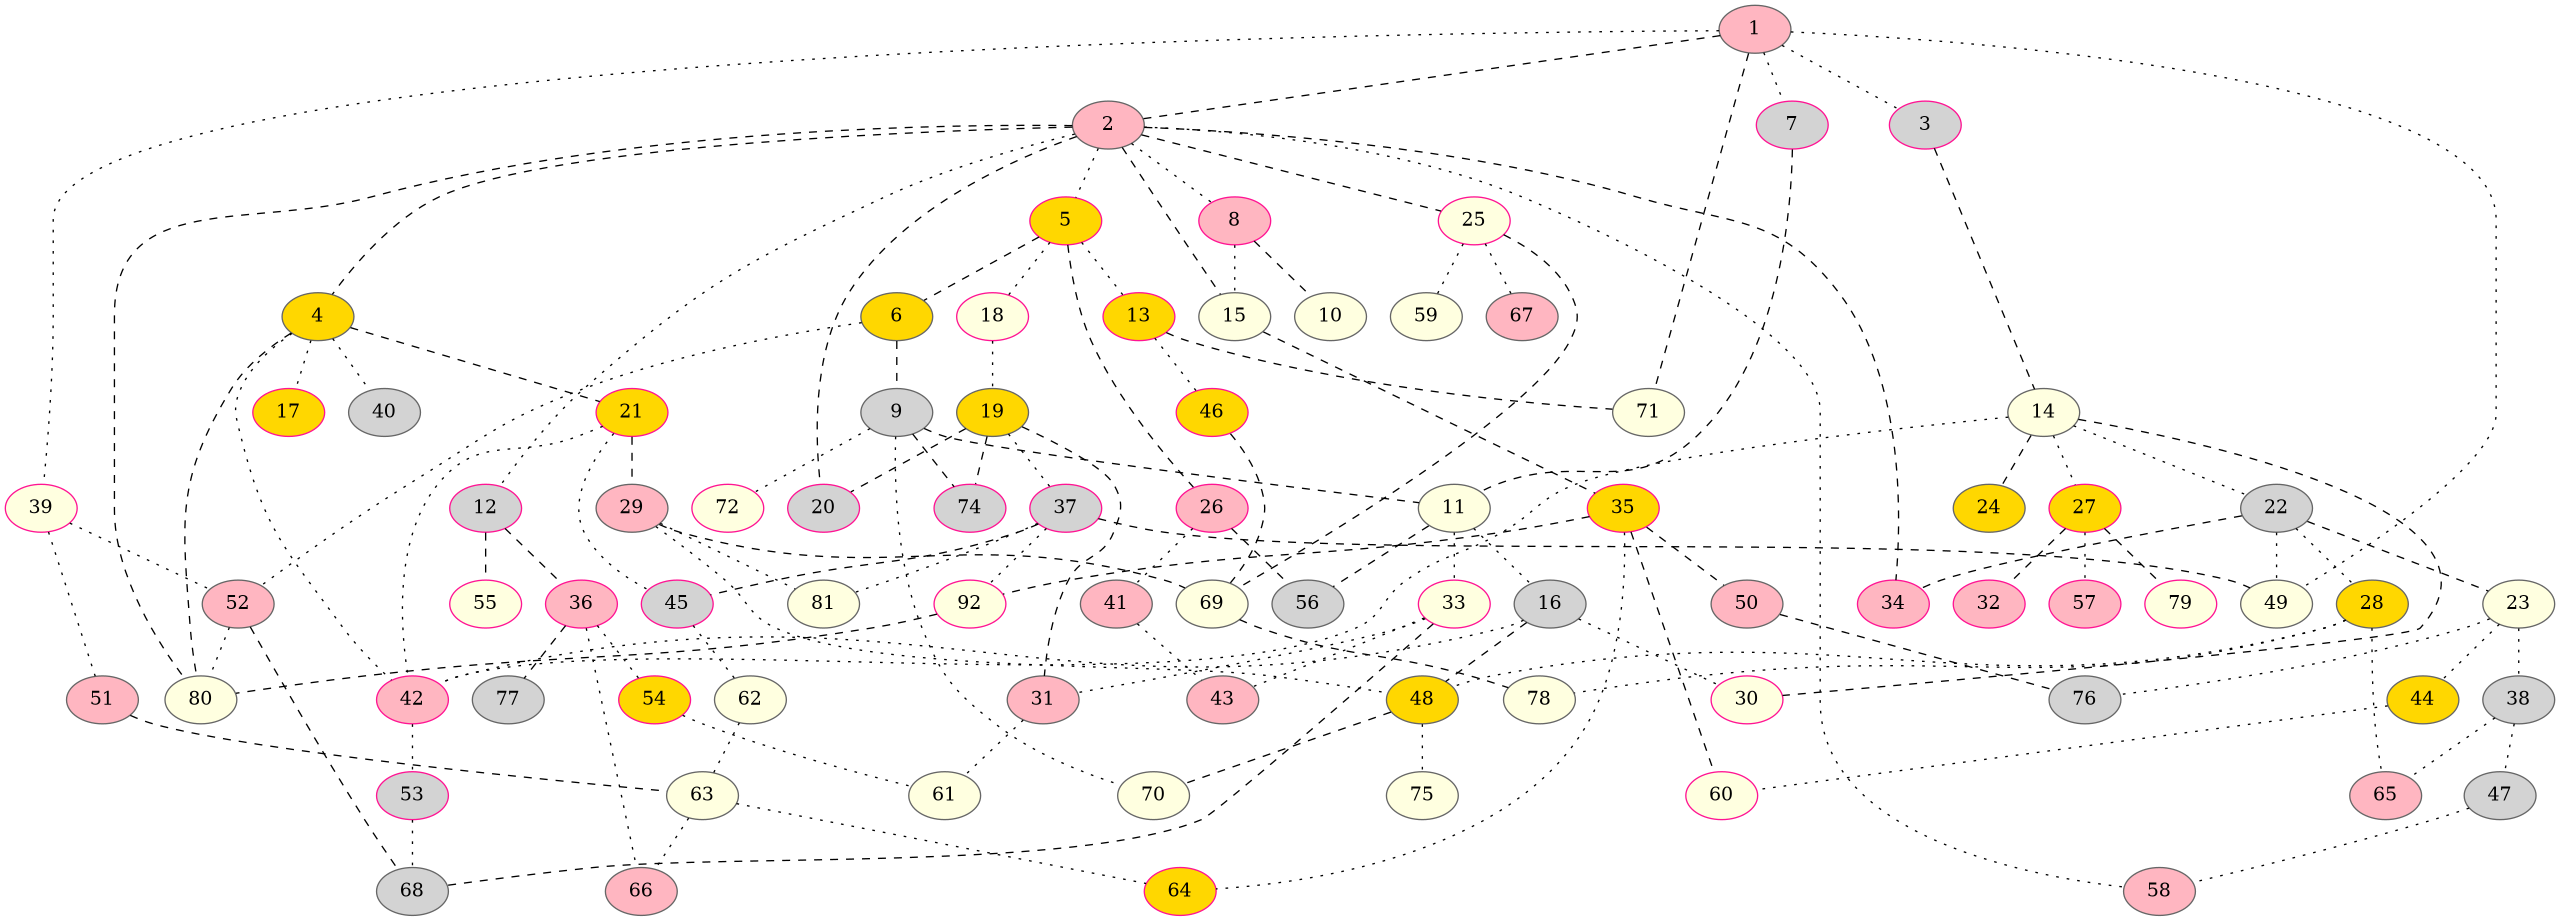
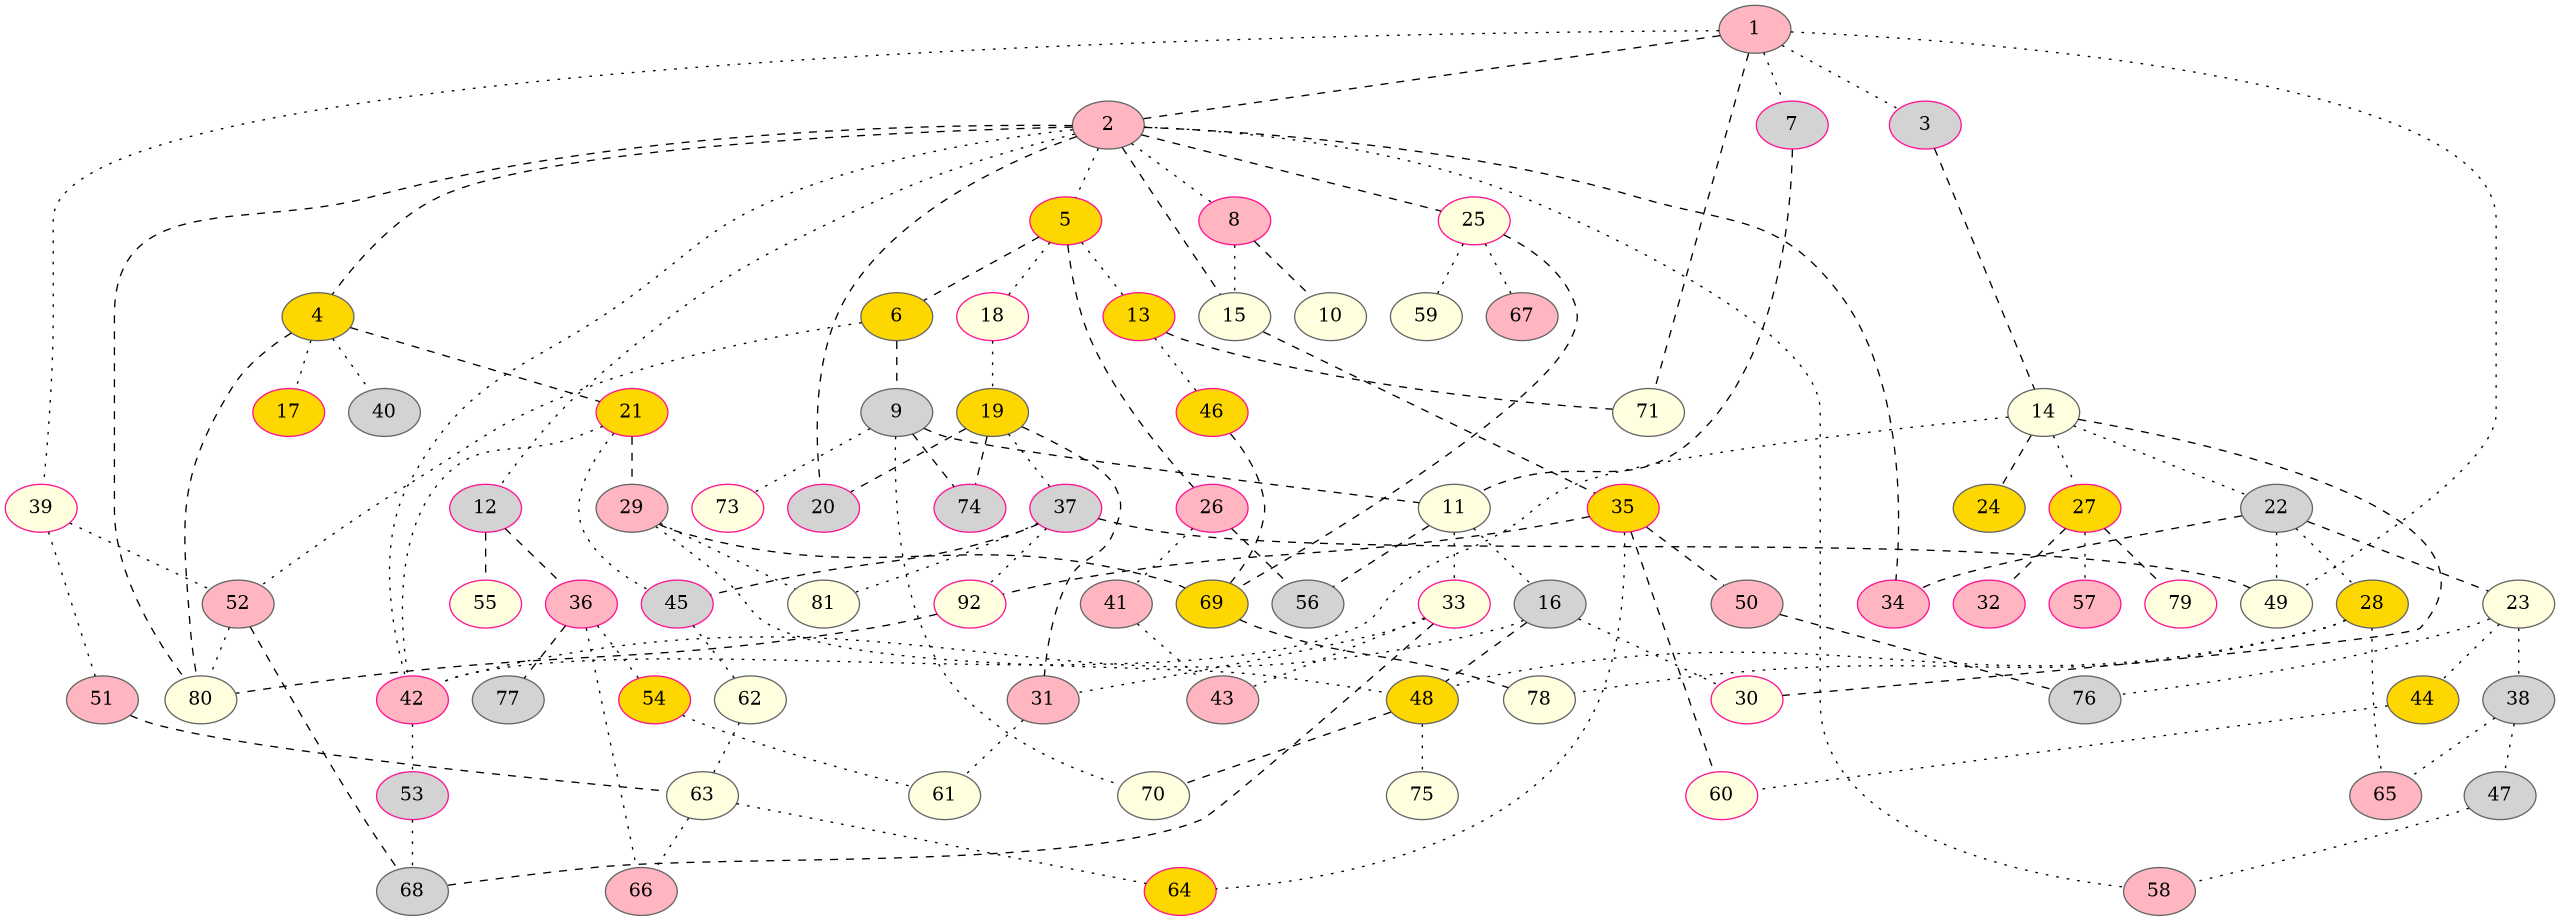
node "72": label "72" -> "73"
edge "4" -- "42": now "2" -- "42"
node "69": fillcolor lightyellow -> gold
